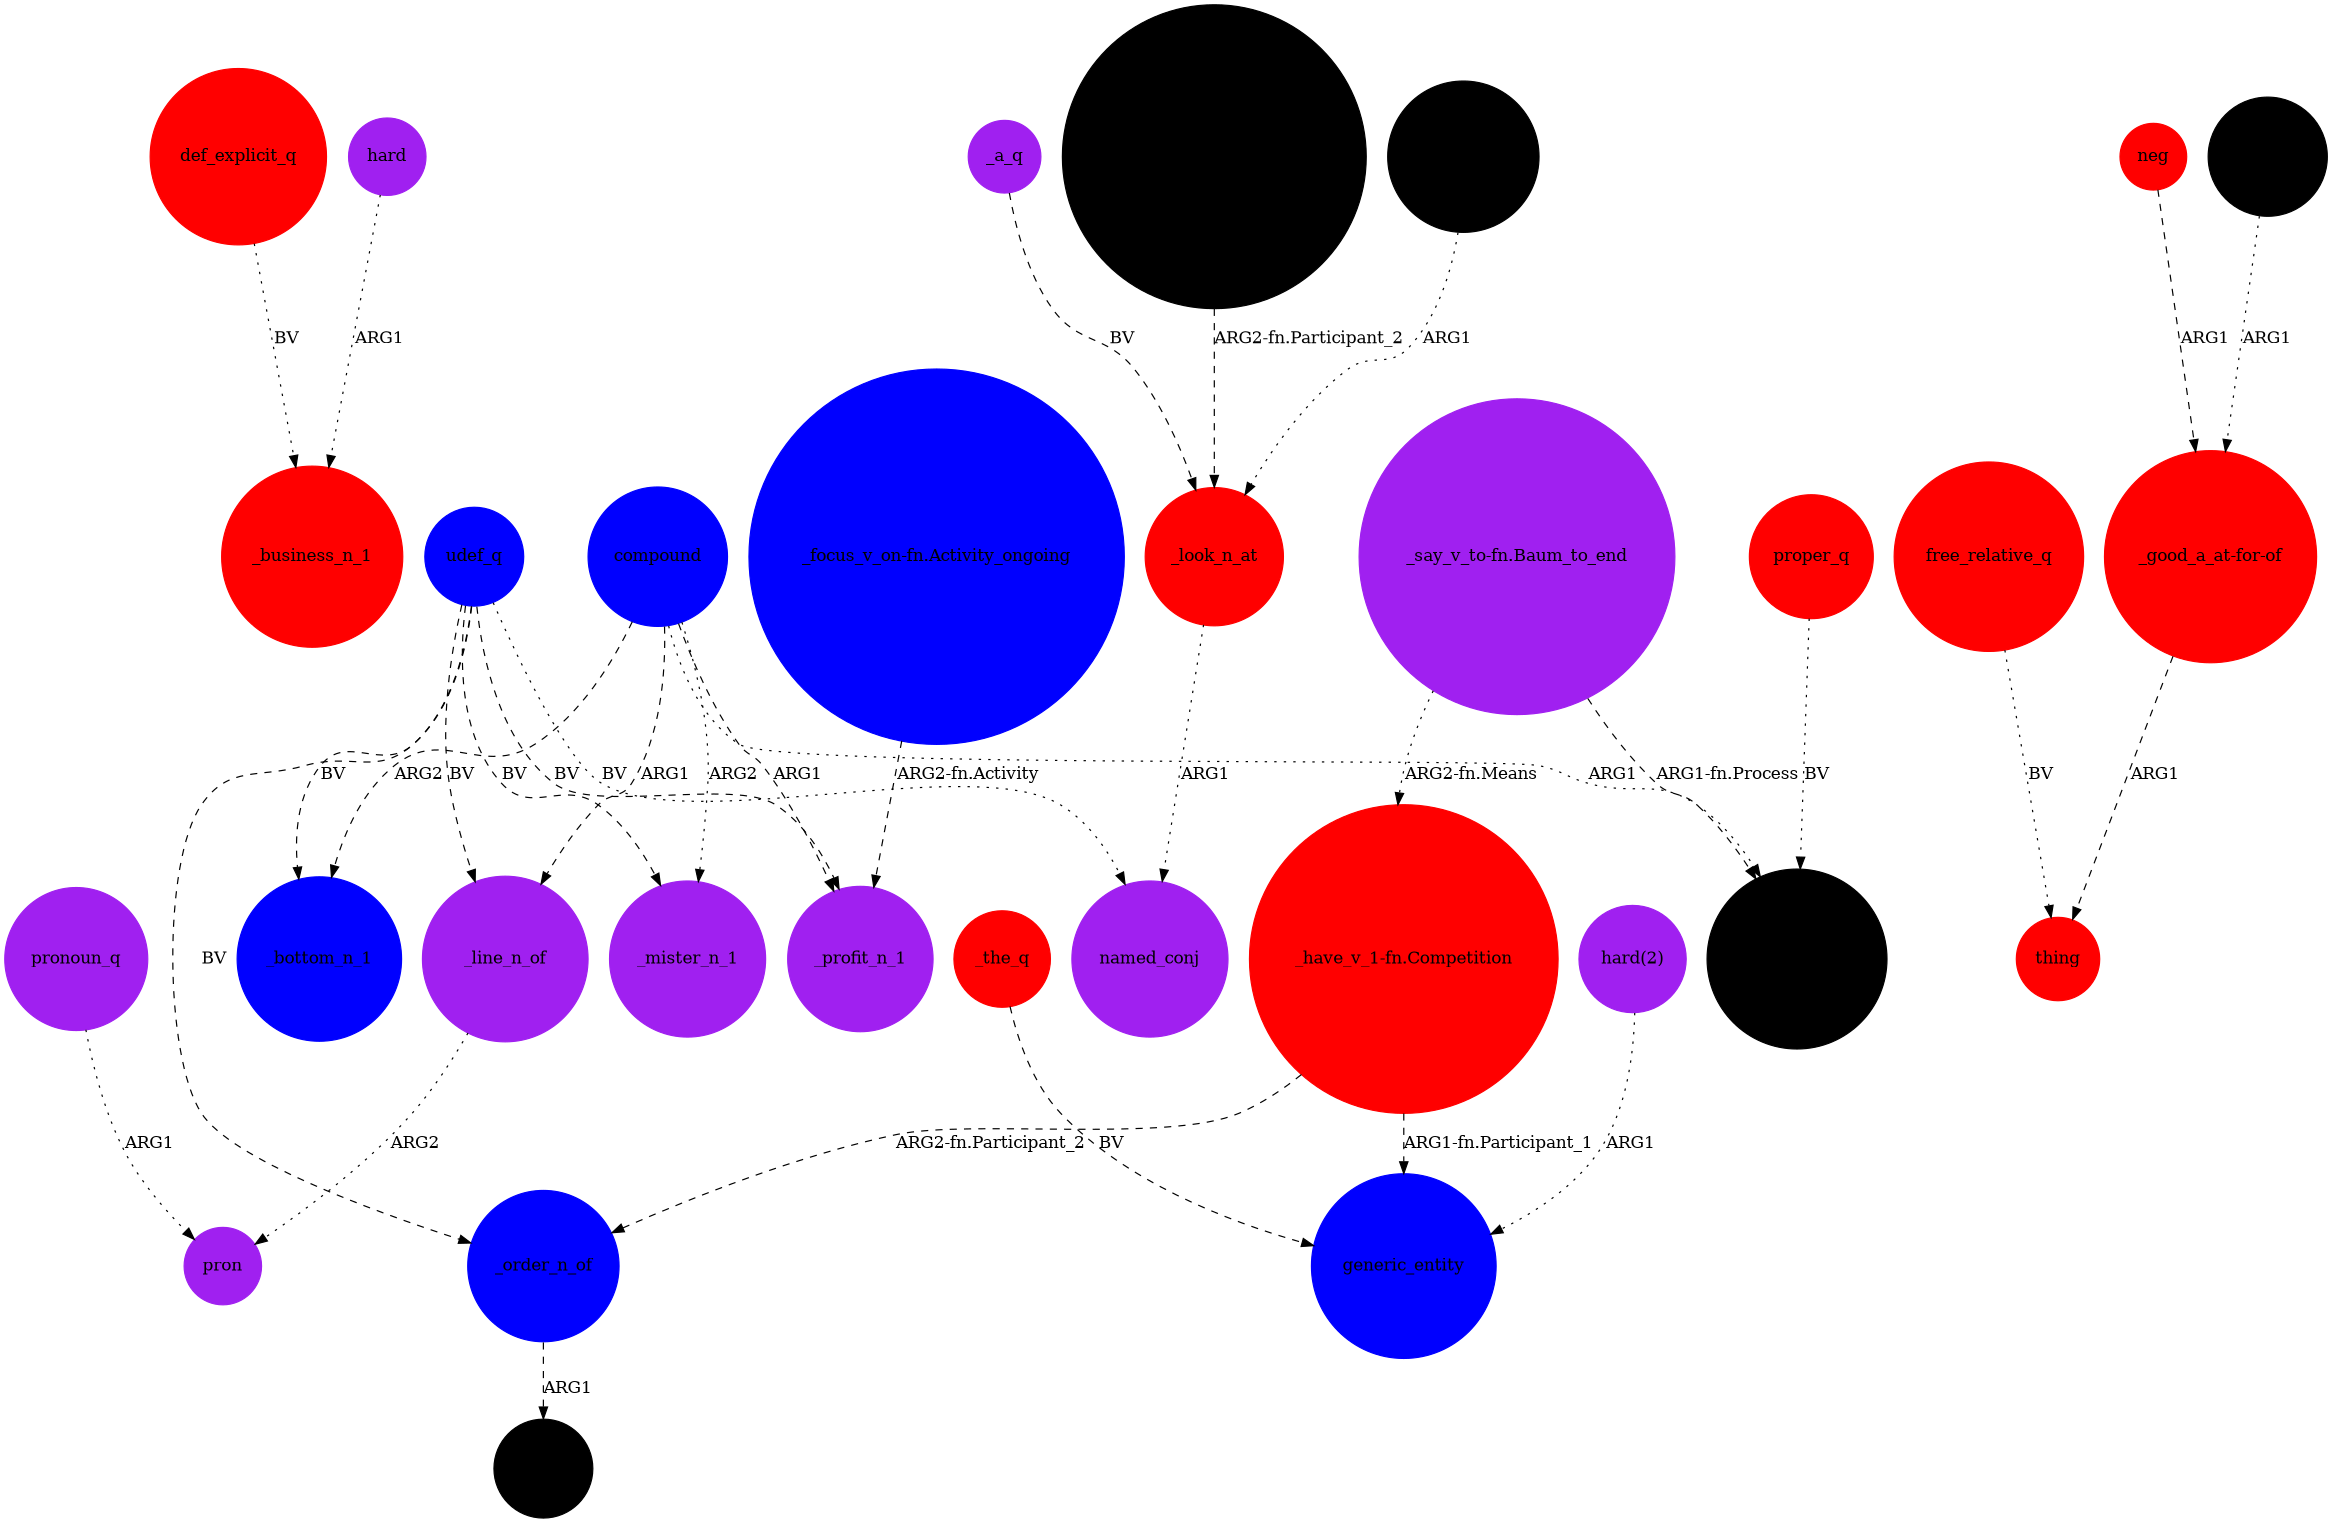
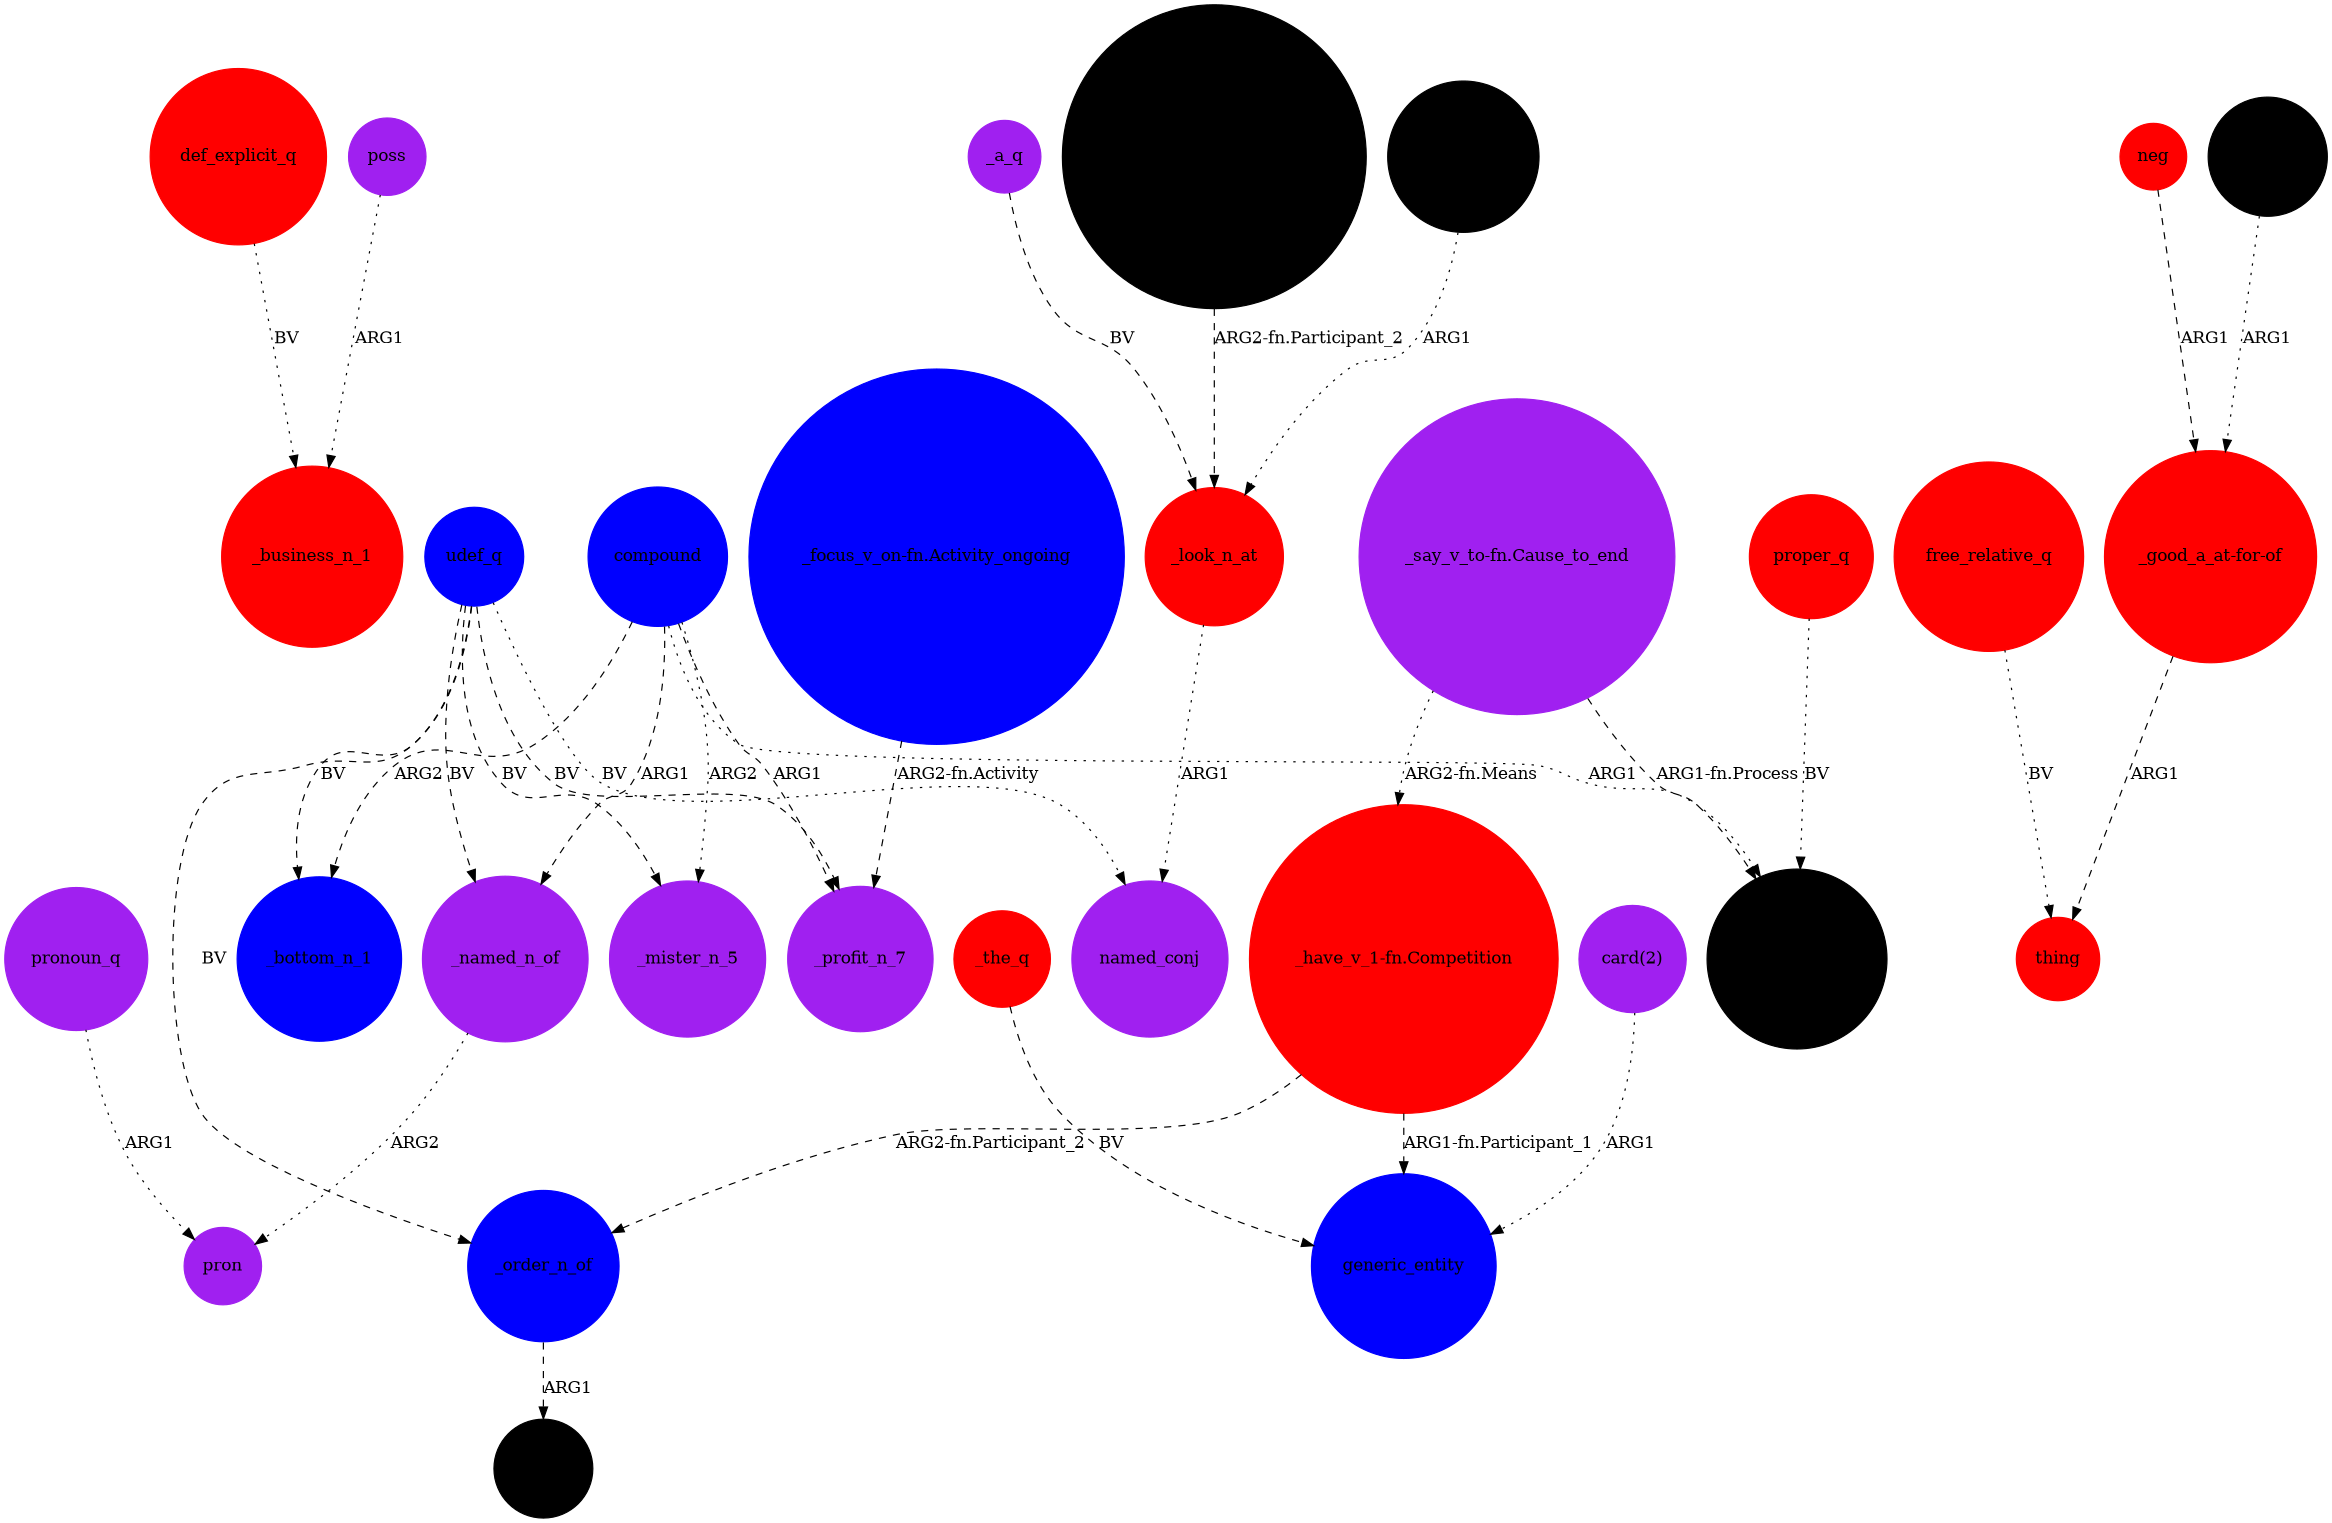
node "hard": label "hard" -> "poss"
node "_say_v_to-fn.Baum_to_end": label "_say_v_to-fn.Baum_to_end" -> "_say_v_to-fn.Cause_to_end"
node "_line_n_of": label "_line_n_of" -> "_named_n_of"
node "_mister_n_1": label "_mister_n_1" -> "_mister_n_5"
node "_profit_n_1": label "_profit_n_1" -> "_profit_n_7"
node "hard(2)": label "hard(2)" -> "card(2)"
